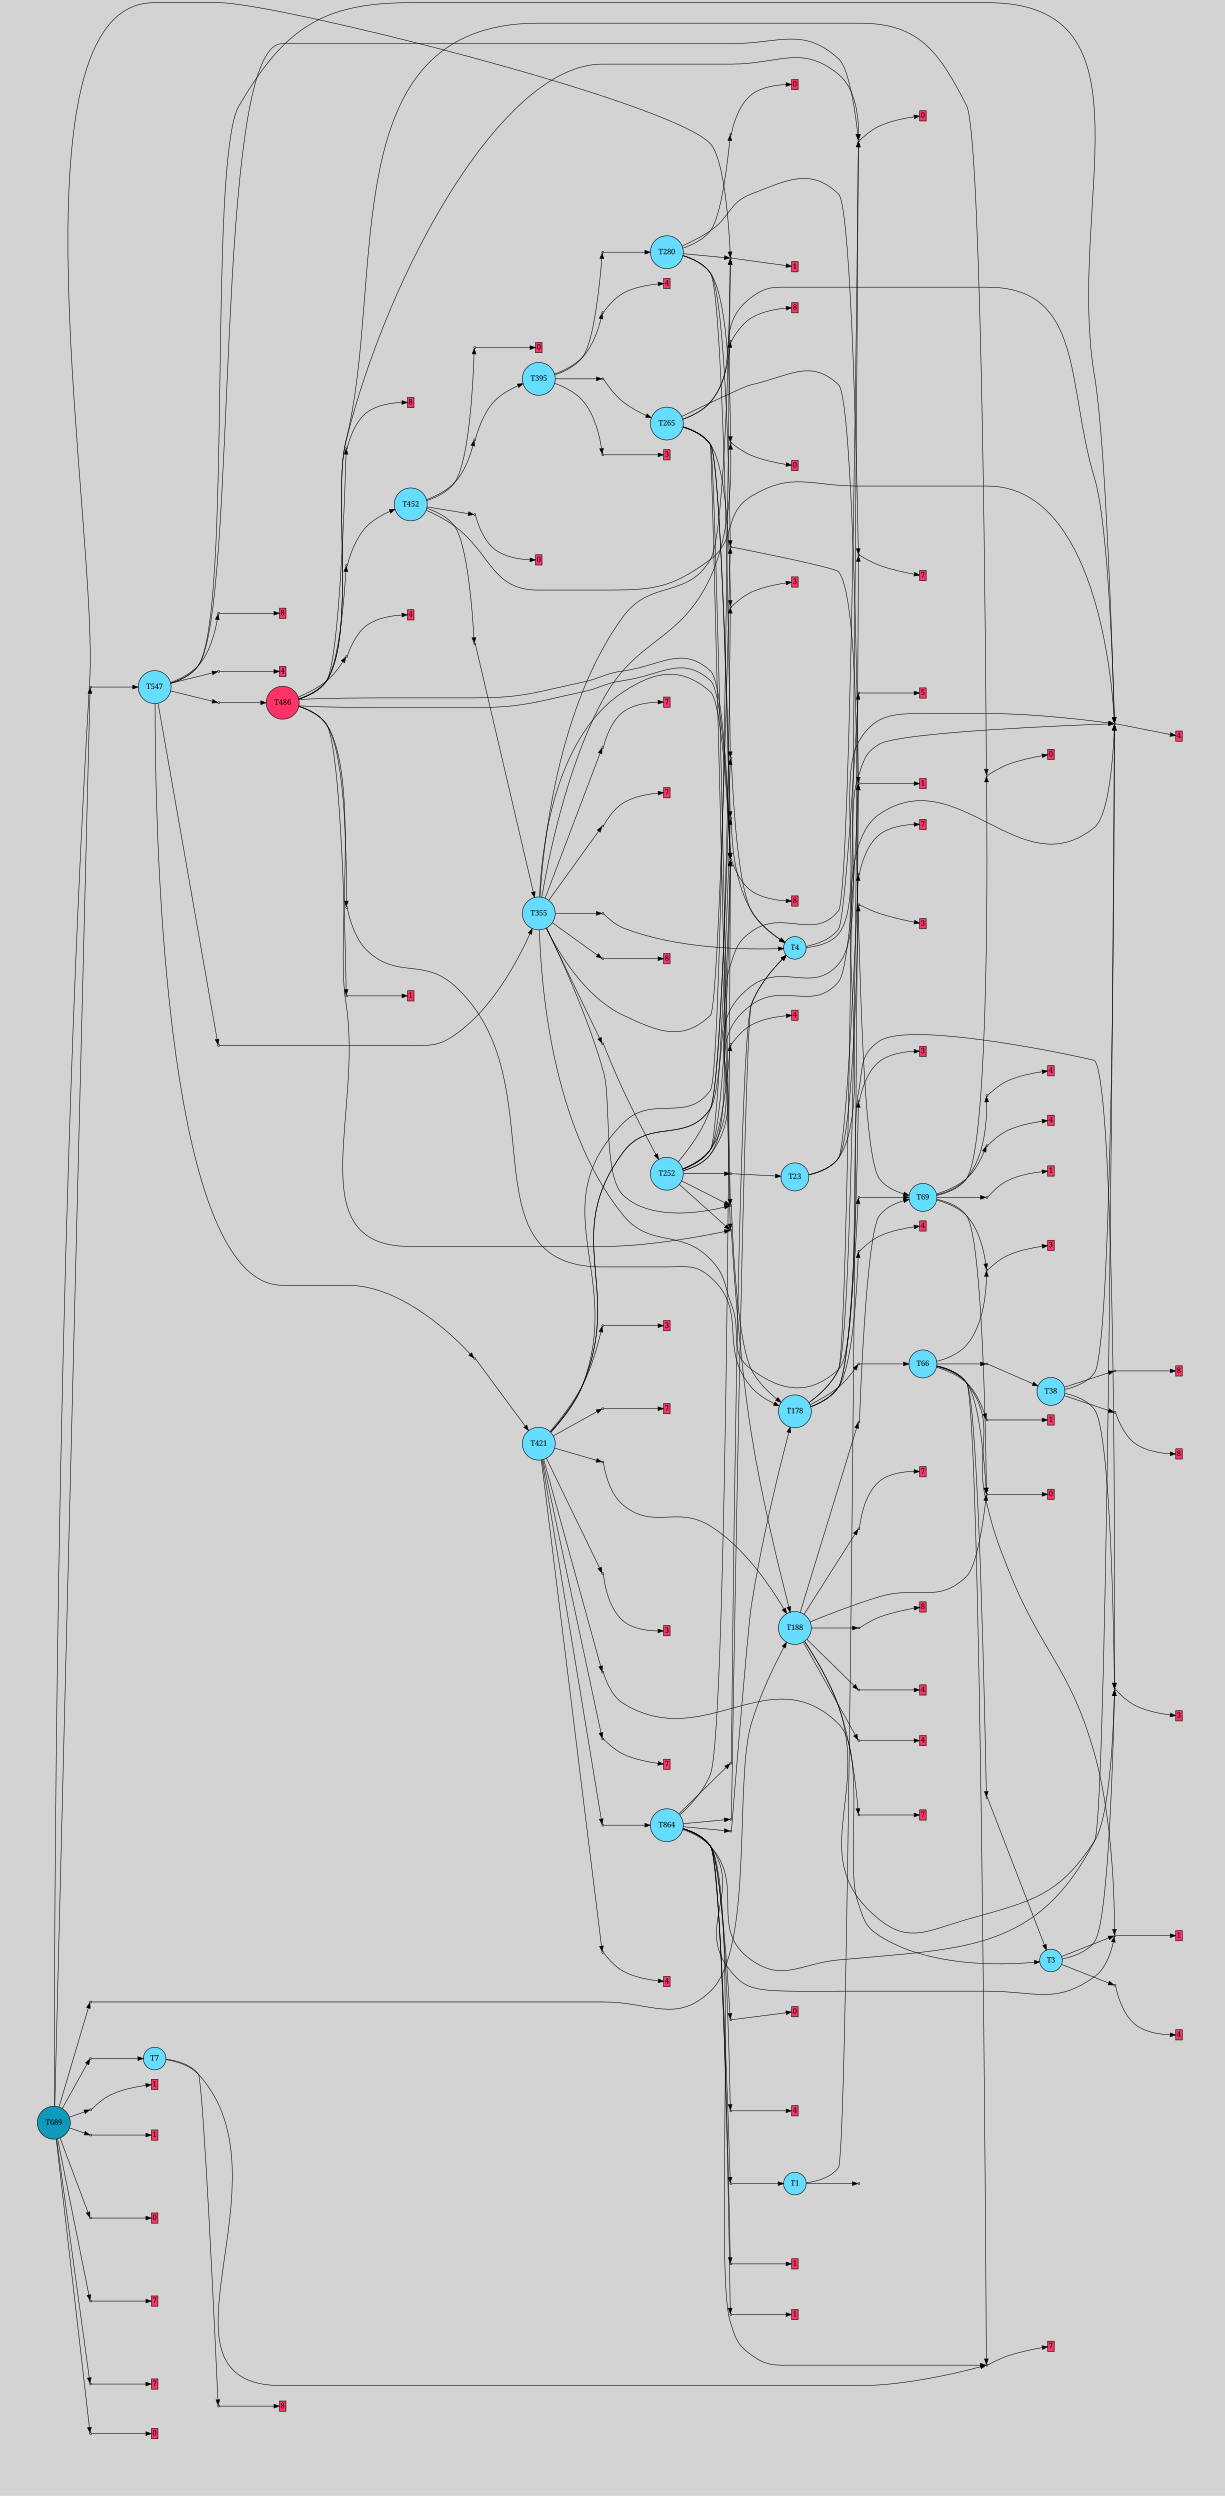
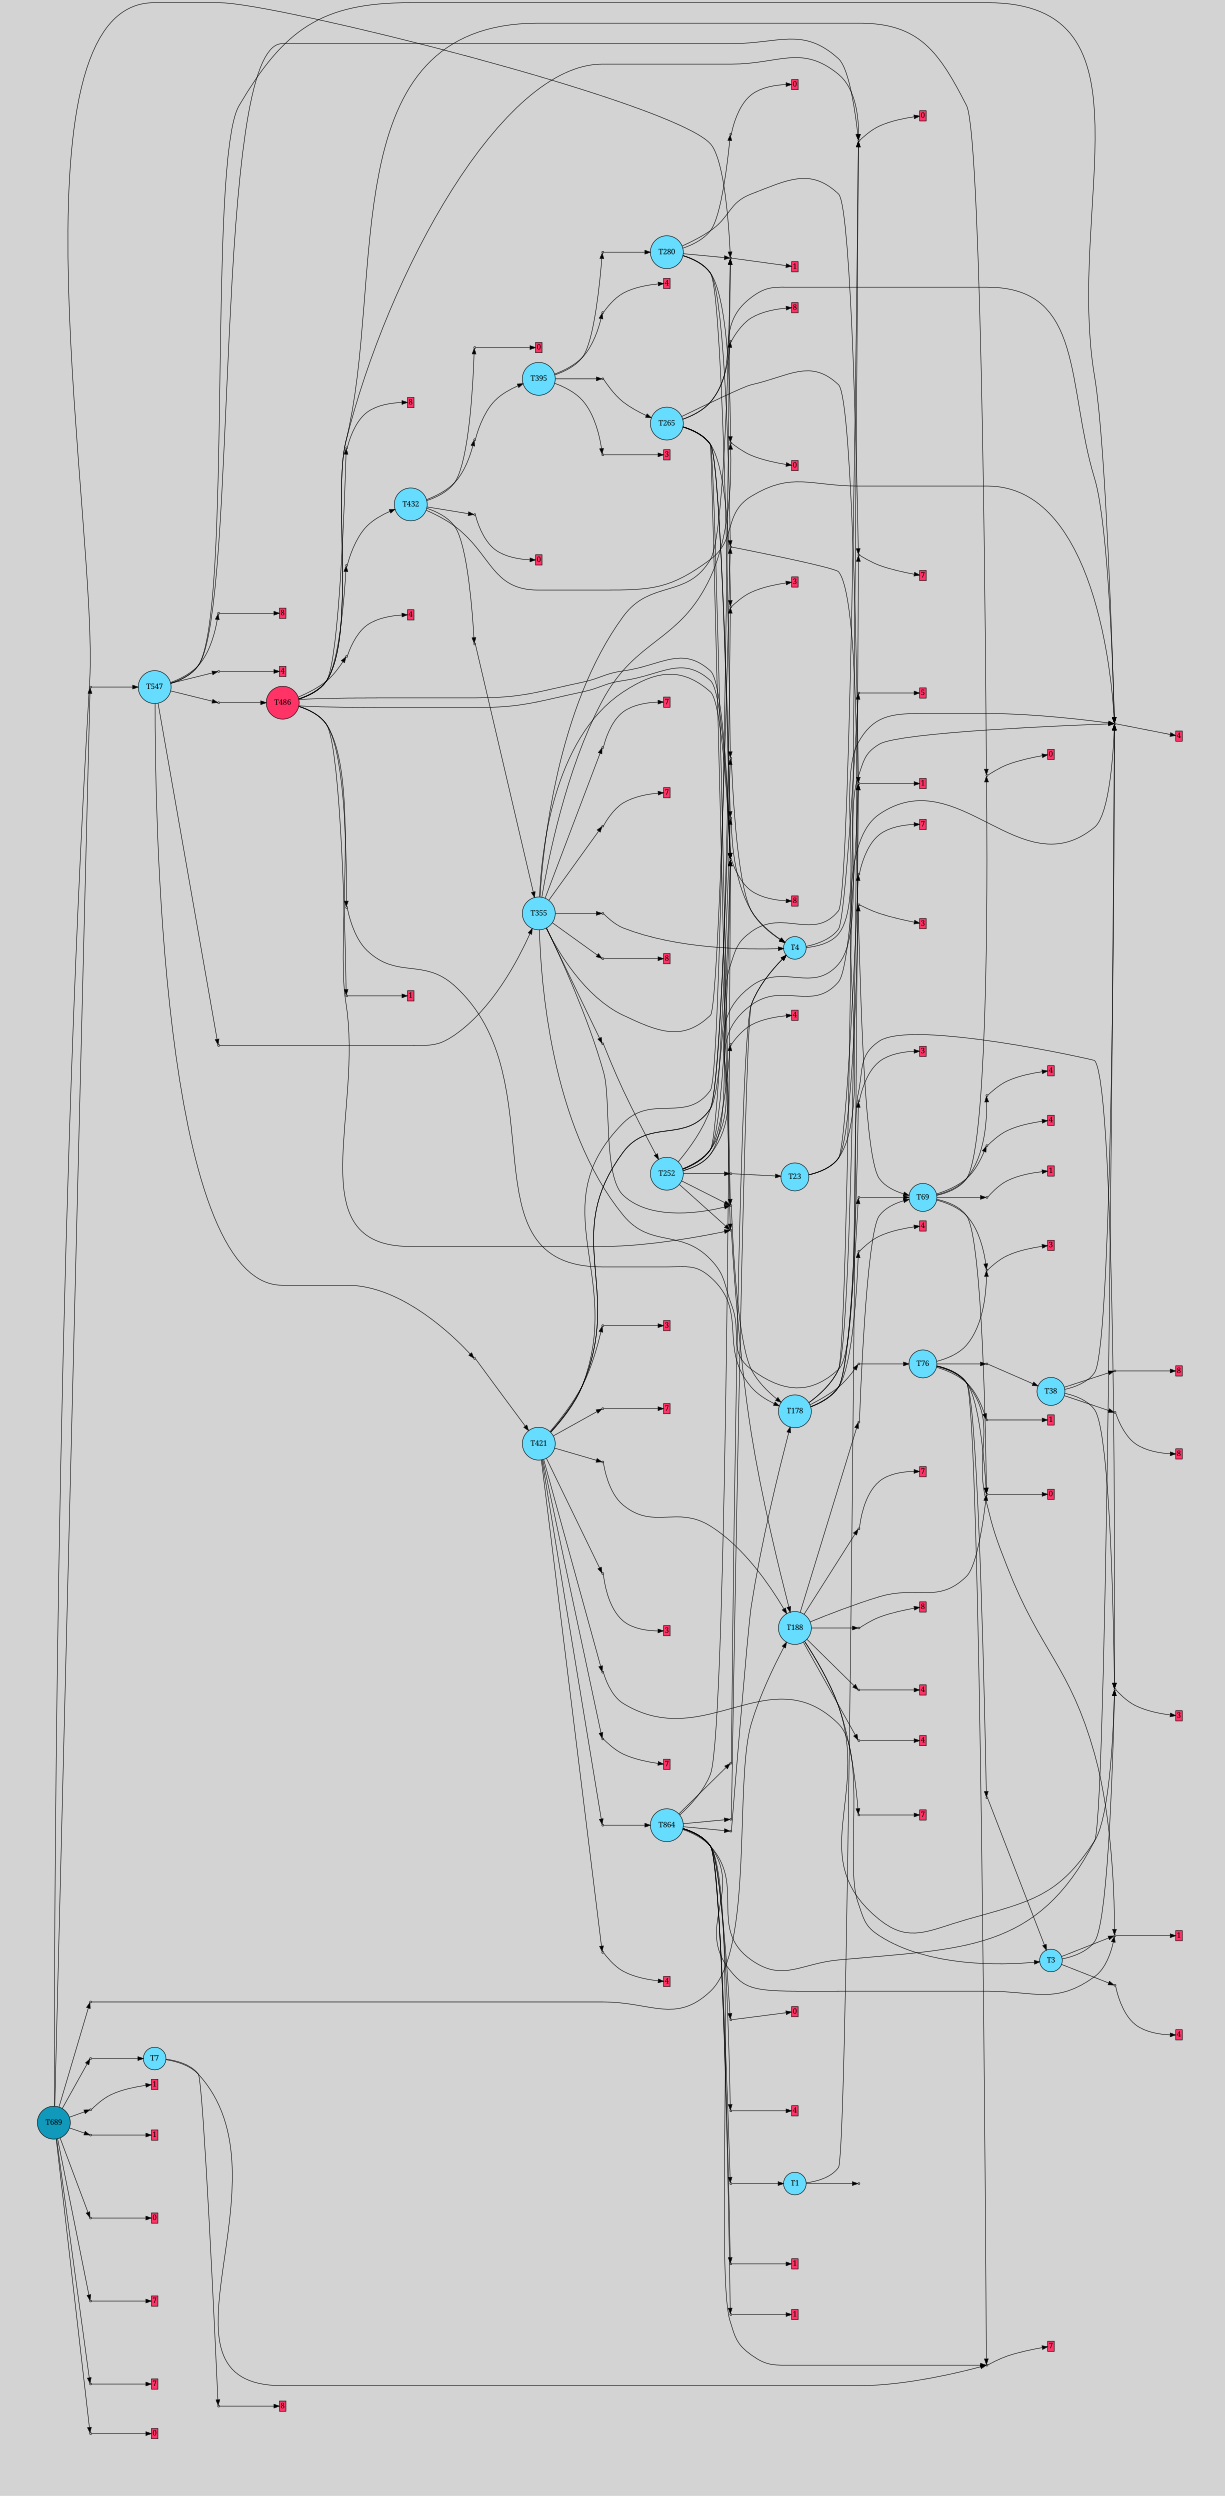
node "T452": label "T452" -> "T432"
node "T66": label "T66" -> "T76"
